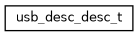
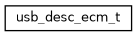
node "usb_desc_desc_t": label "usb_desc_desc_t" -> "usb_desc_ecm_t"
